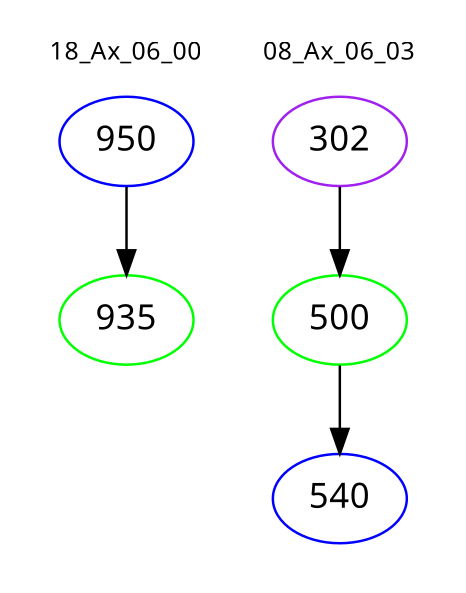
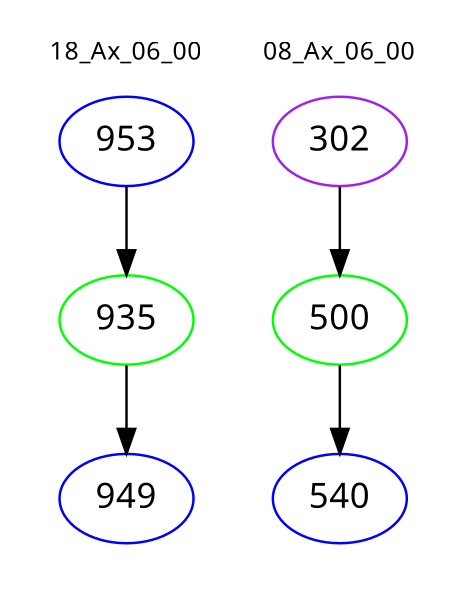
cluster "08_Ax_06_03": label "08_Ax_06_03" -> "08_Ax_06_00"
node "950": label "950" -> "953"
node "949": added
